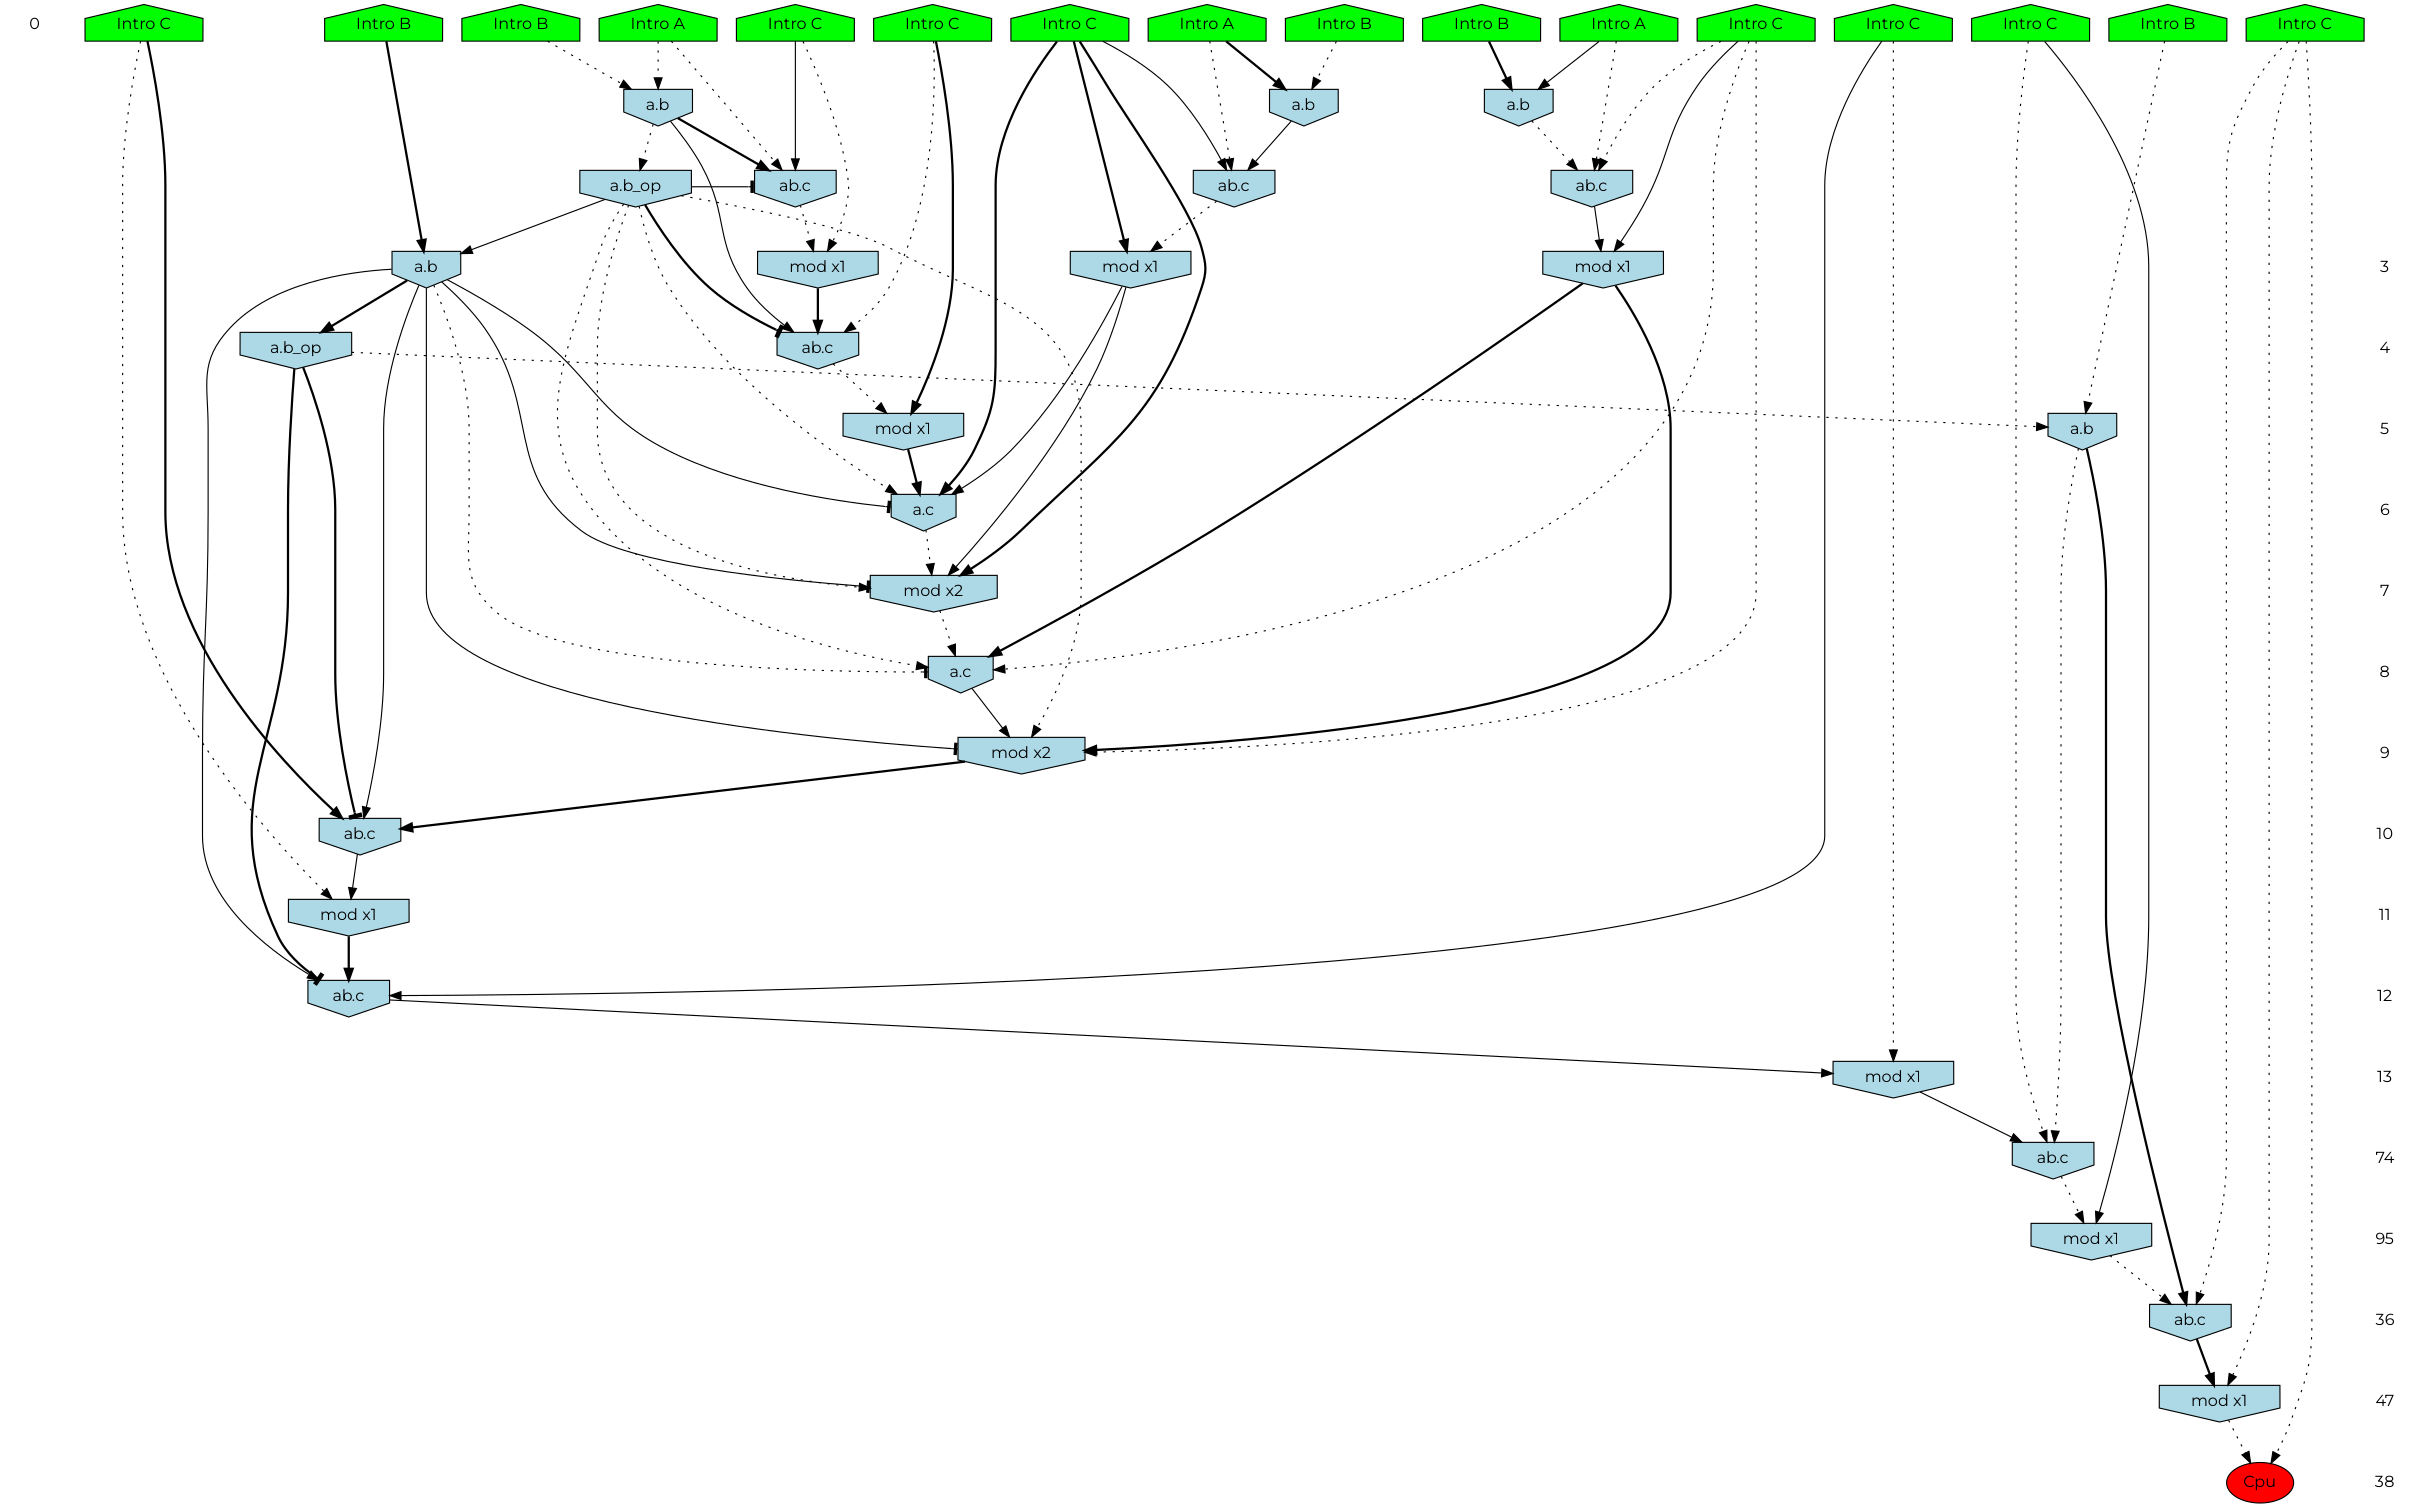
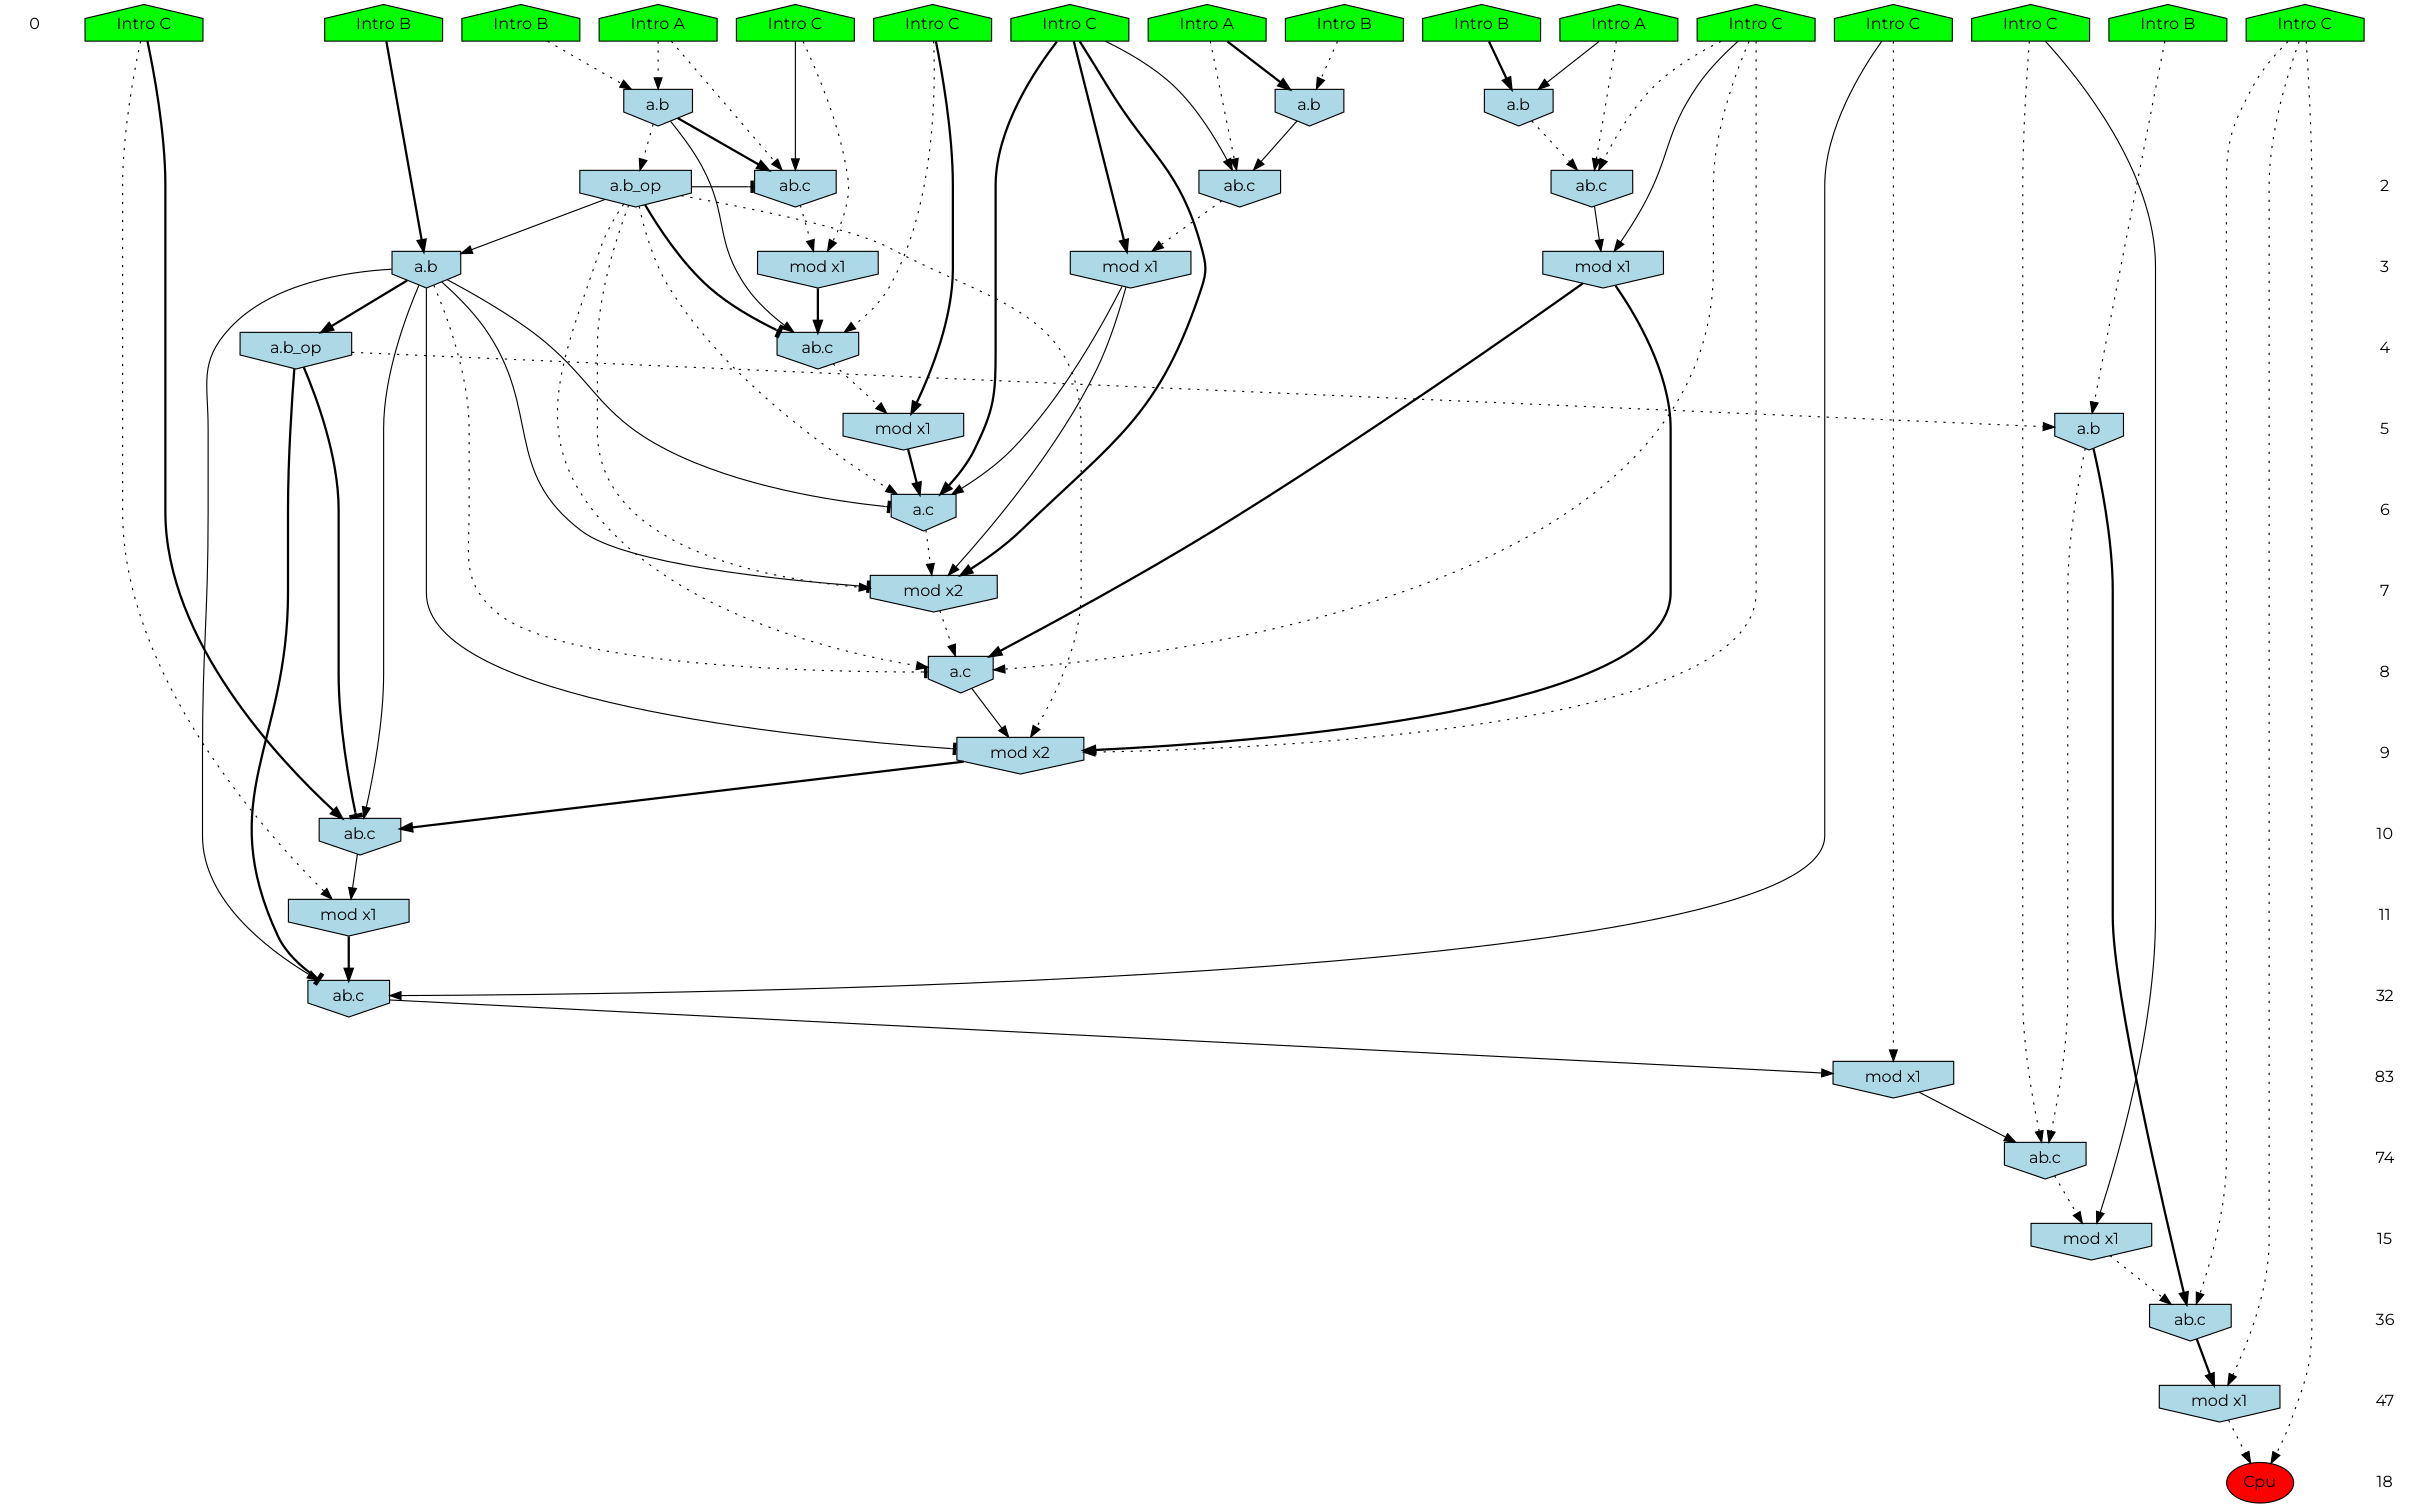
node "2": added
node "12": label "12" -> "32"
node "13": label "13" -> "83"
node "95": label "95" -> "15"
node "38": label "38" -> "18"
